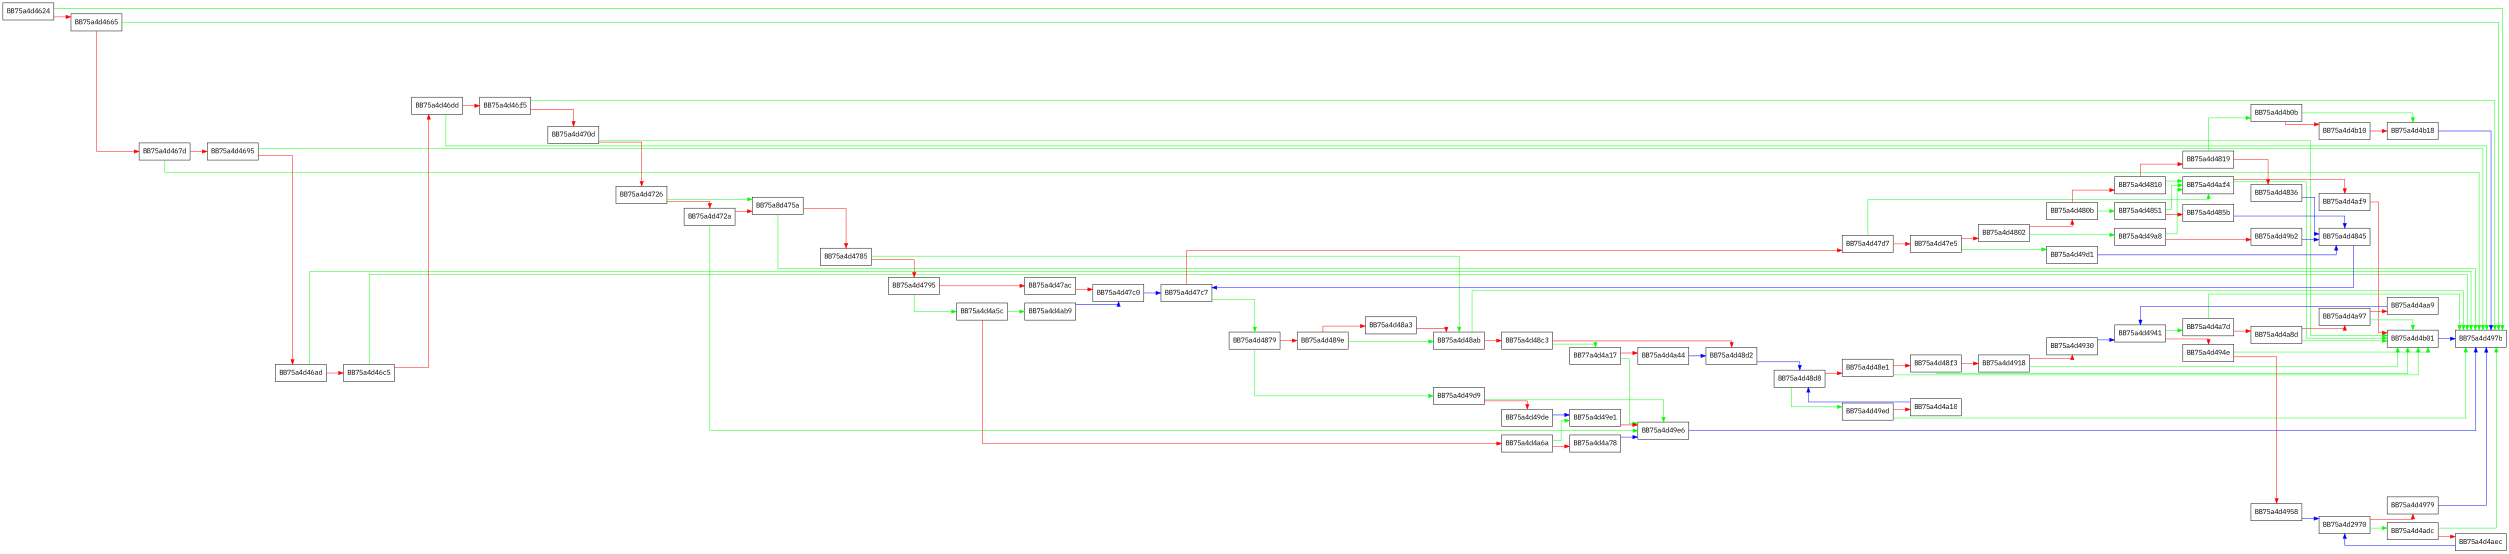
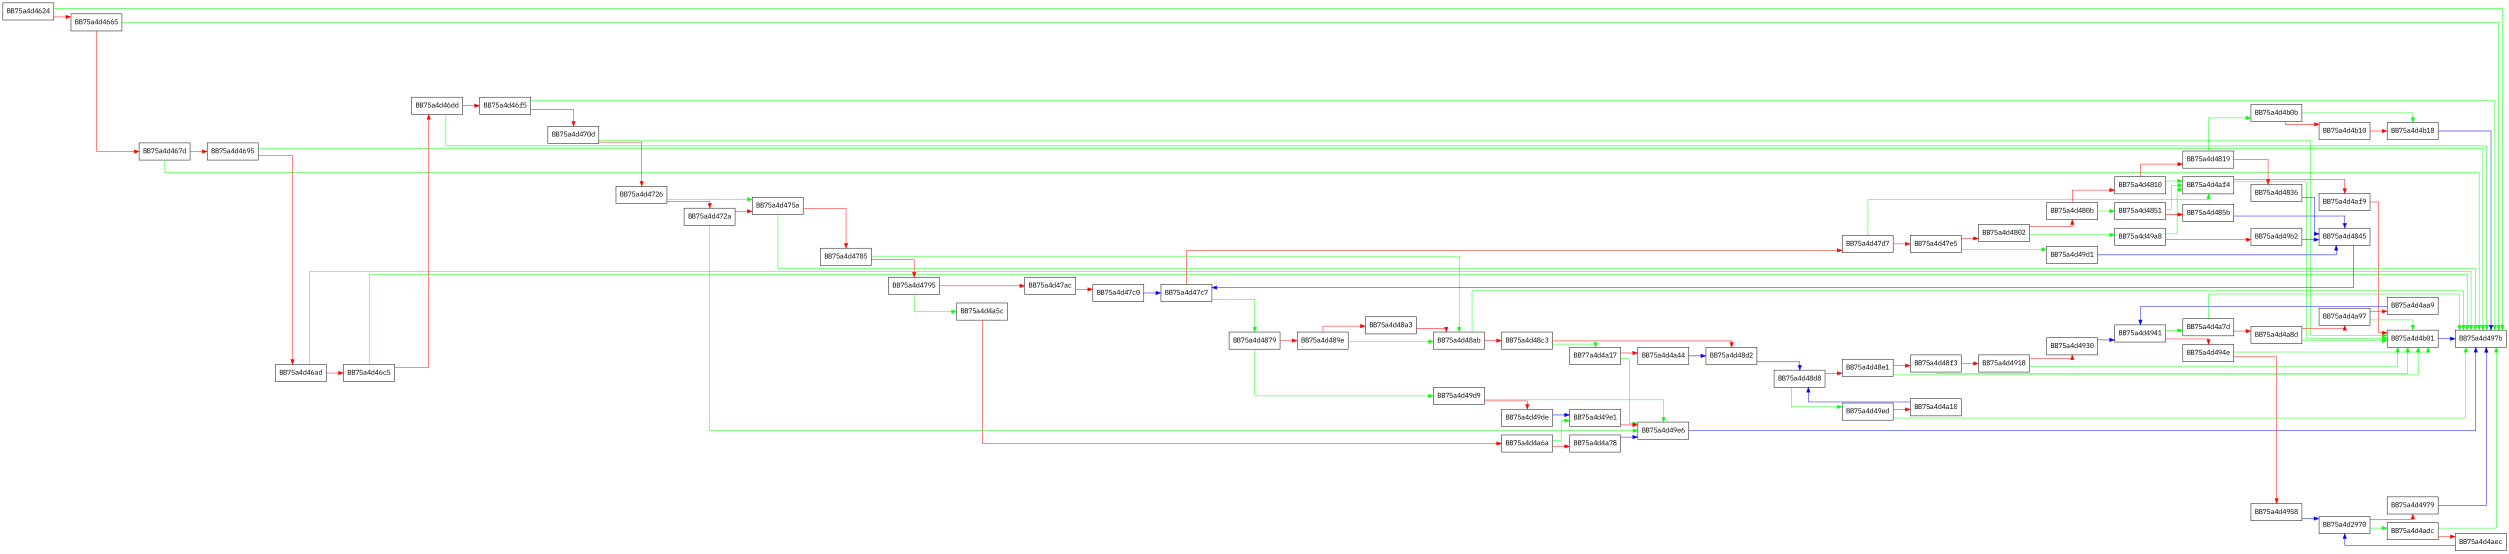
node "BB75a8d475a": label "BB75a8d475a" -> "BB75a4d475a"
node "BB75a4d4ab9": removed
